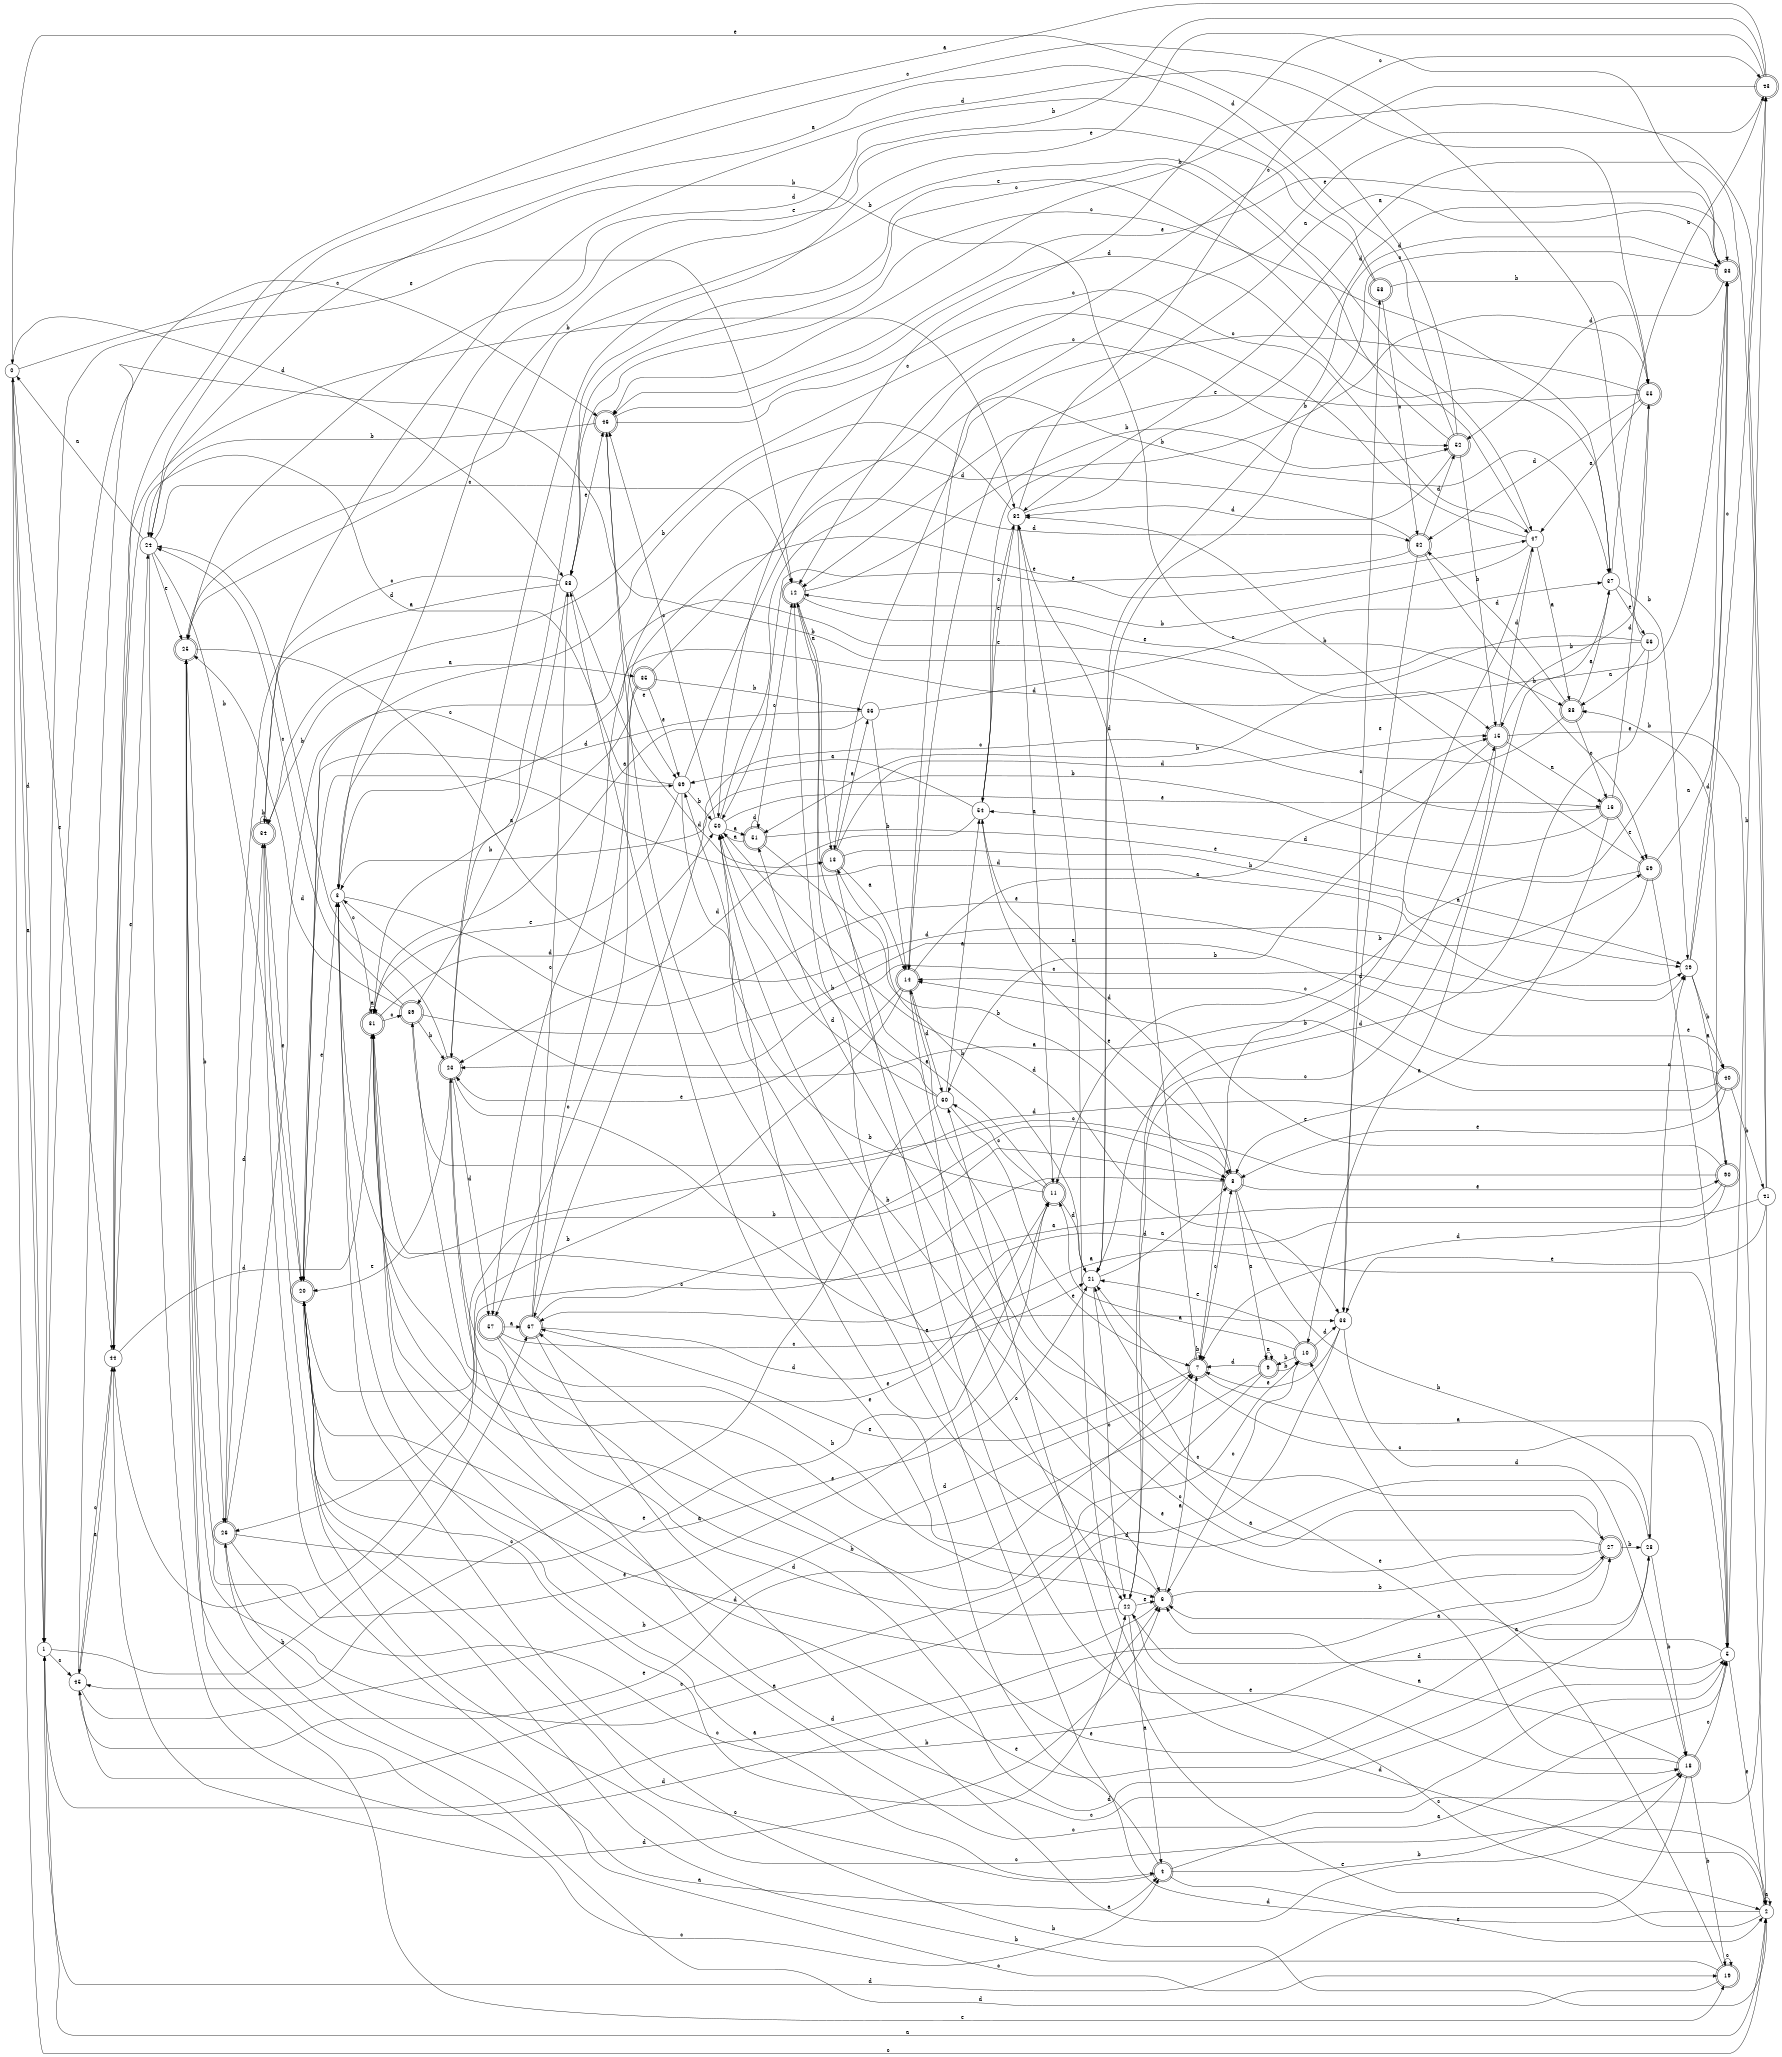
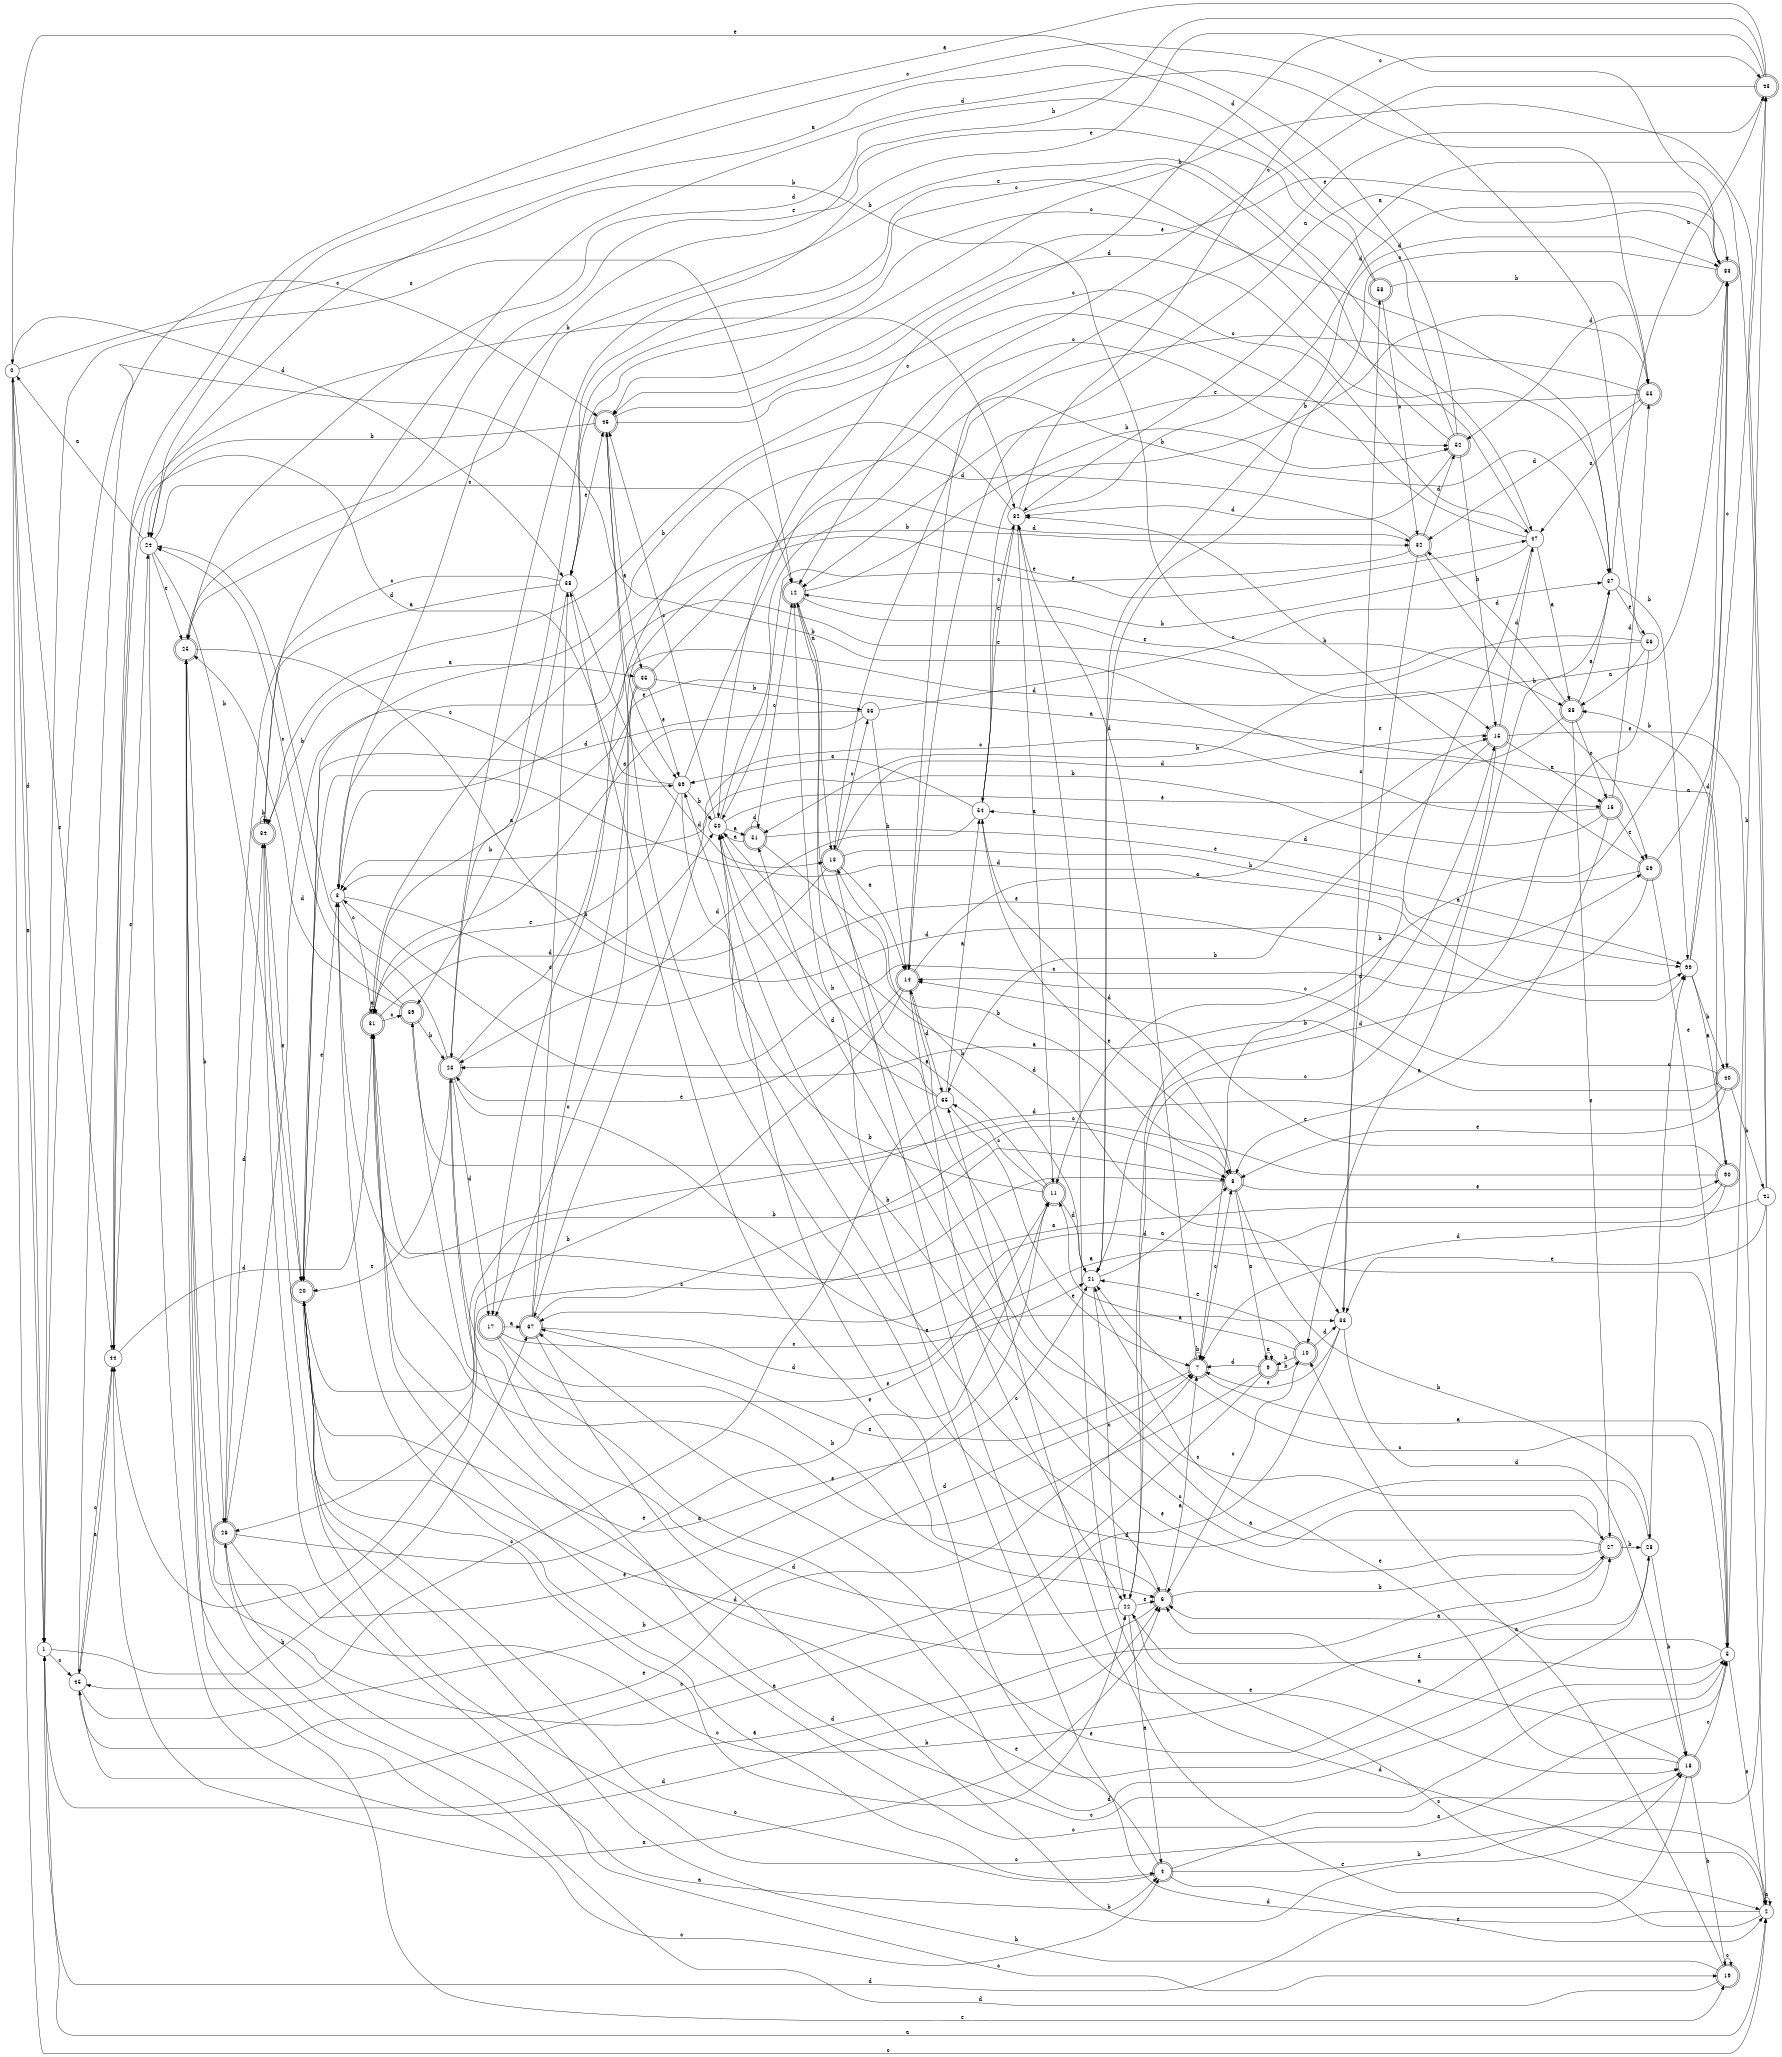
edge "46" -> "35": added, label "a"
edge "55" -> "15": removed, label "b"
edge "13" -> "36": label "a" -> "c"
edge "39" -> "40": now "23" -> "40"
node "29": label "29" -> "99"
node "60": label "60" -> "65"
edge "88" -> "27": added, label "e"
node "57": label "57" -> "17"
edge "31" -> "10": now "31" -> "32"
edge "2" -> "3": now "13" -> "3"
edge "44" -> "6": label "d" -> "a"
edge "67" -> "18": label "a" -> "b"
